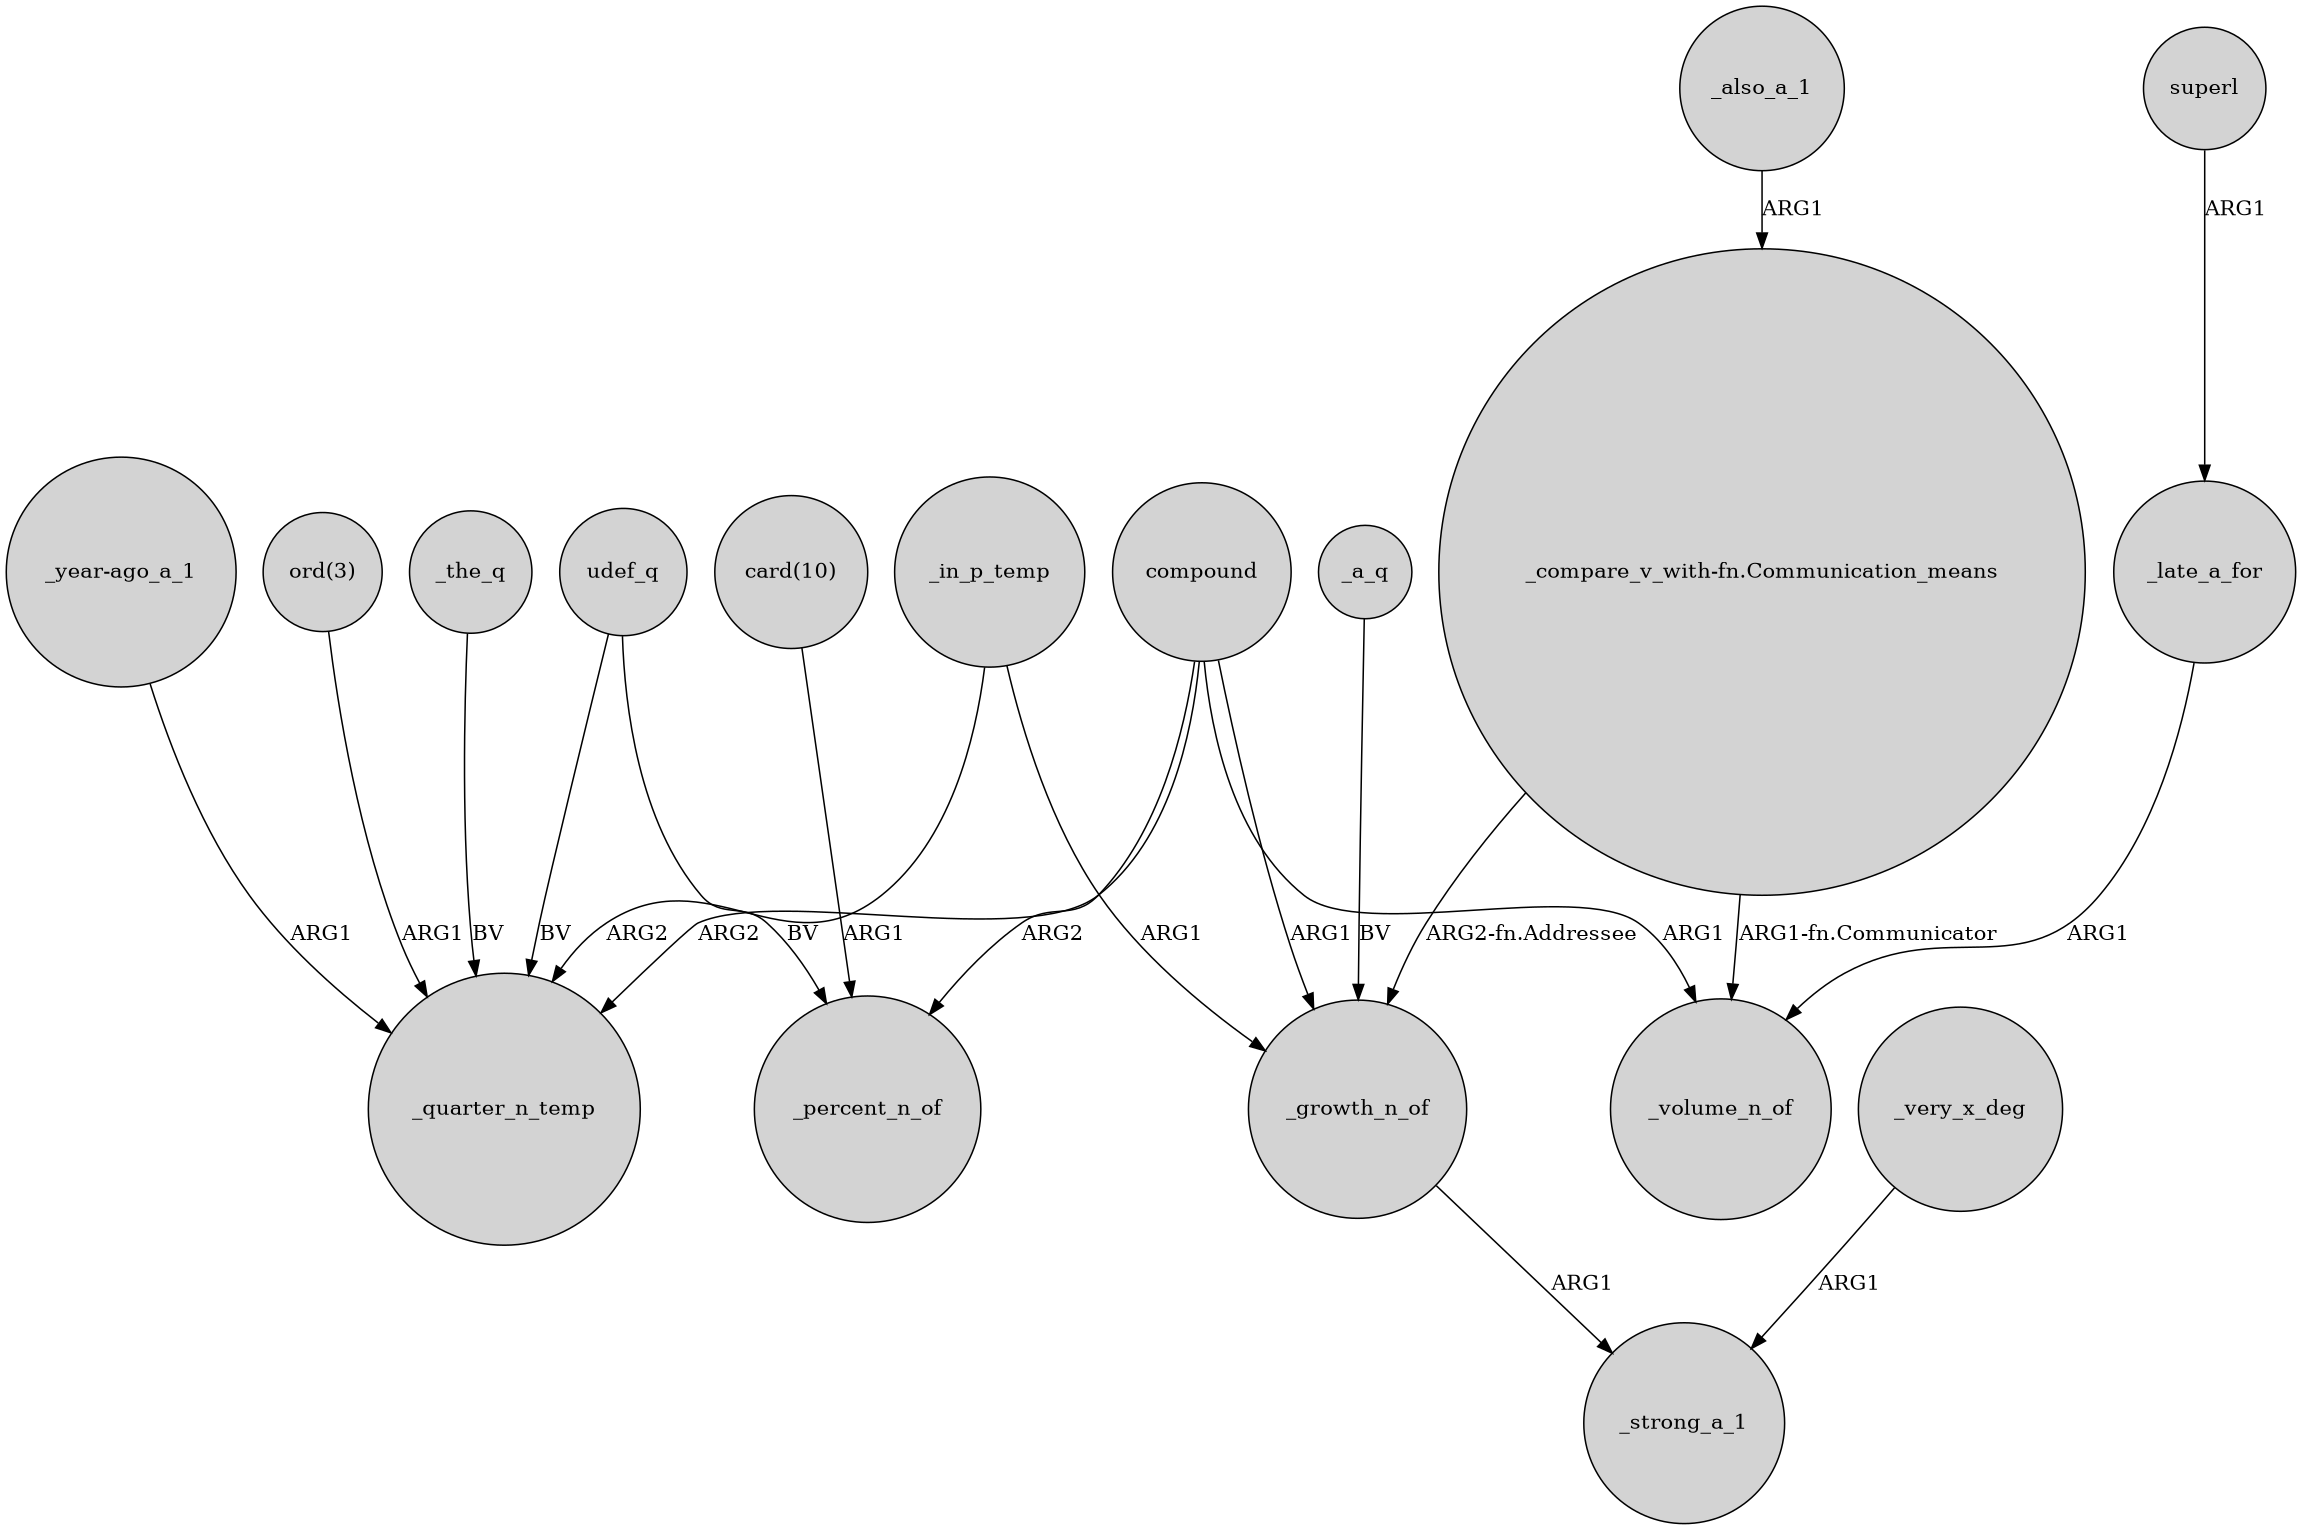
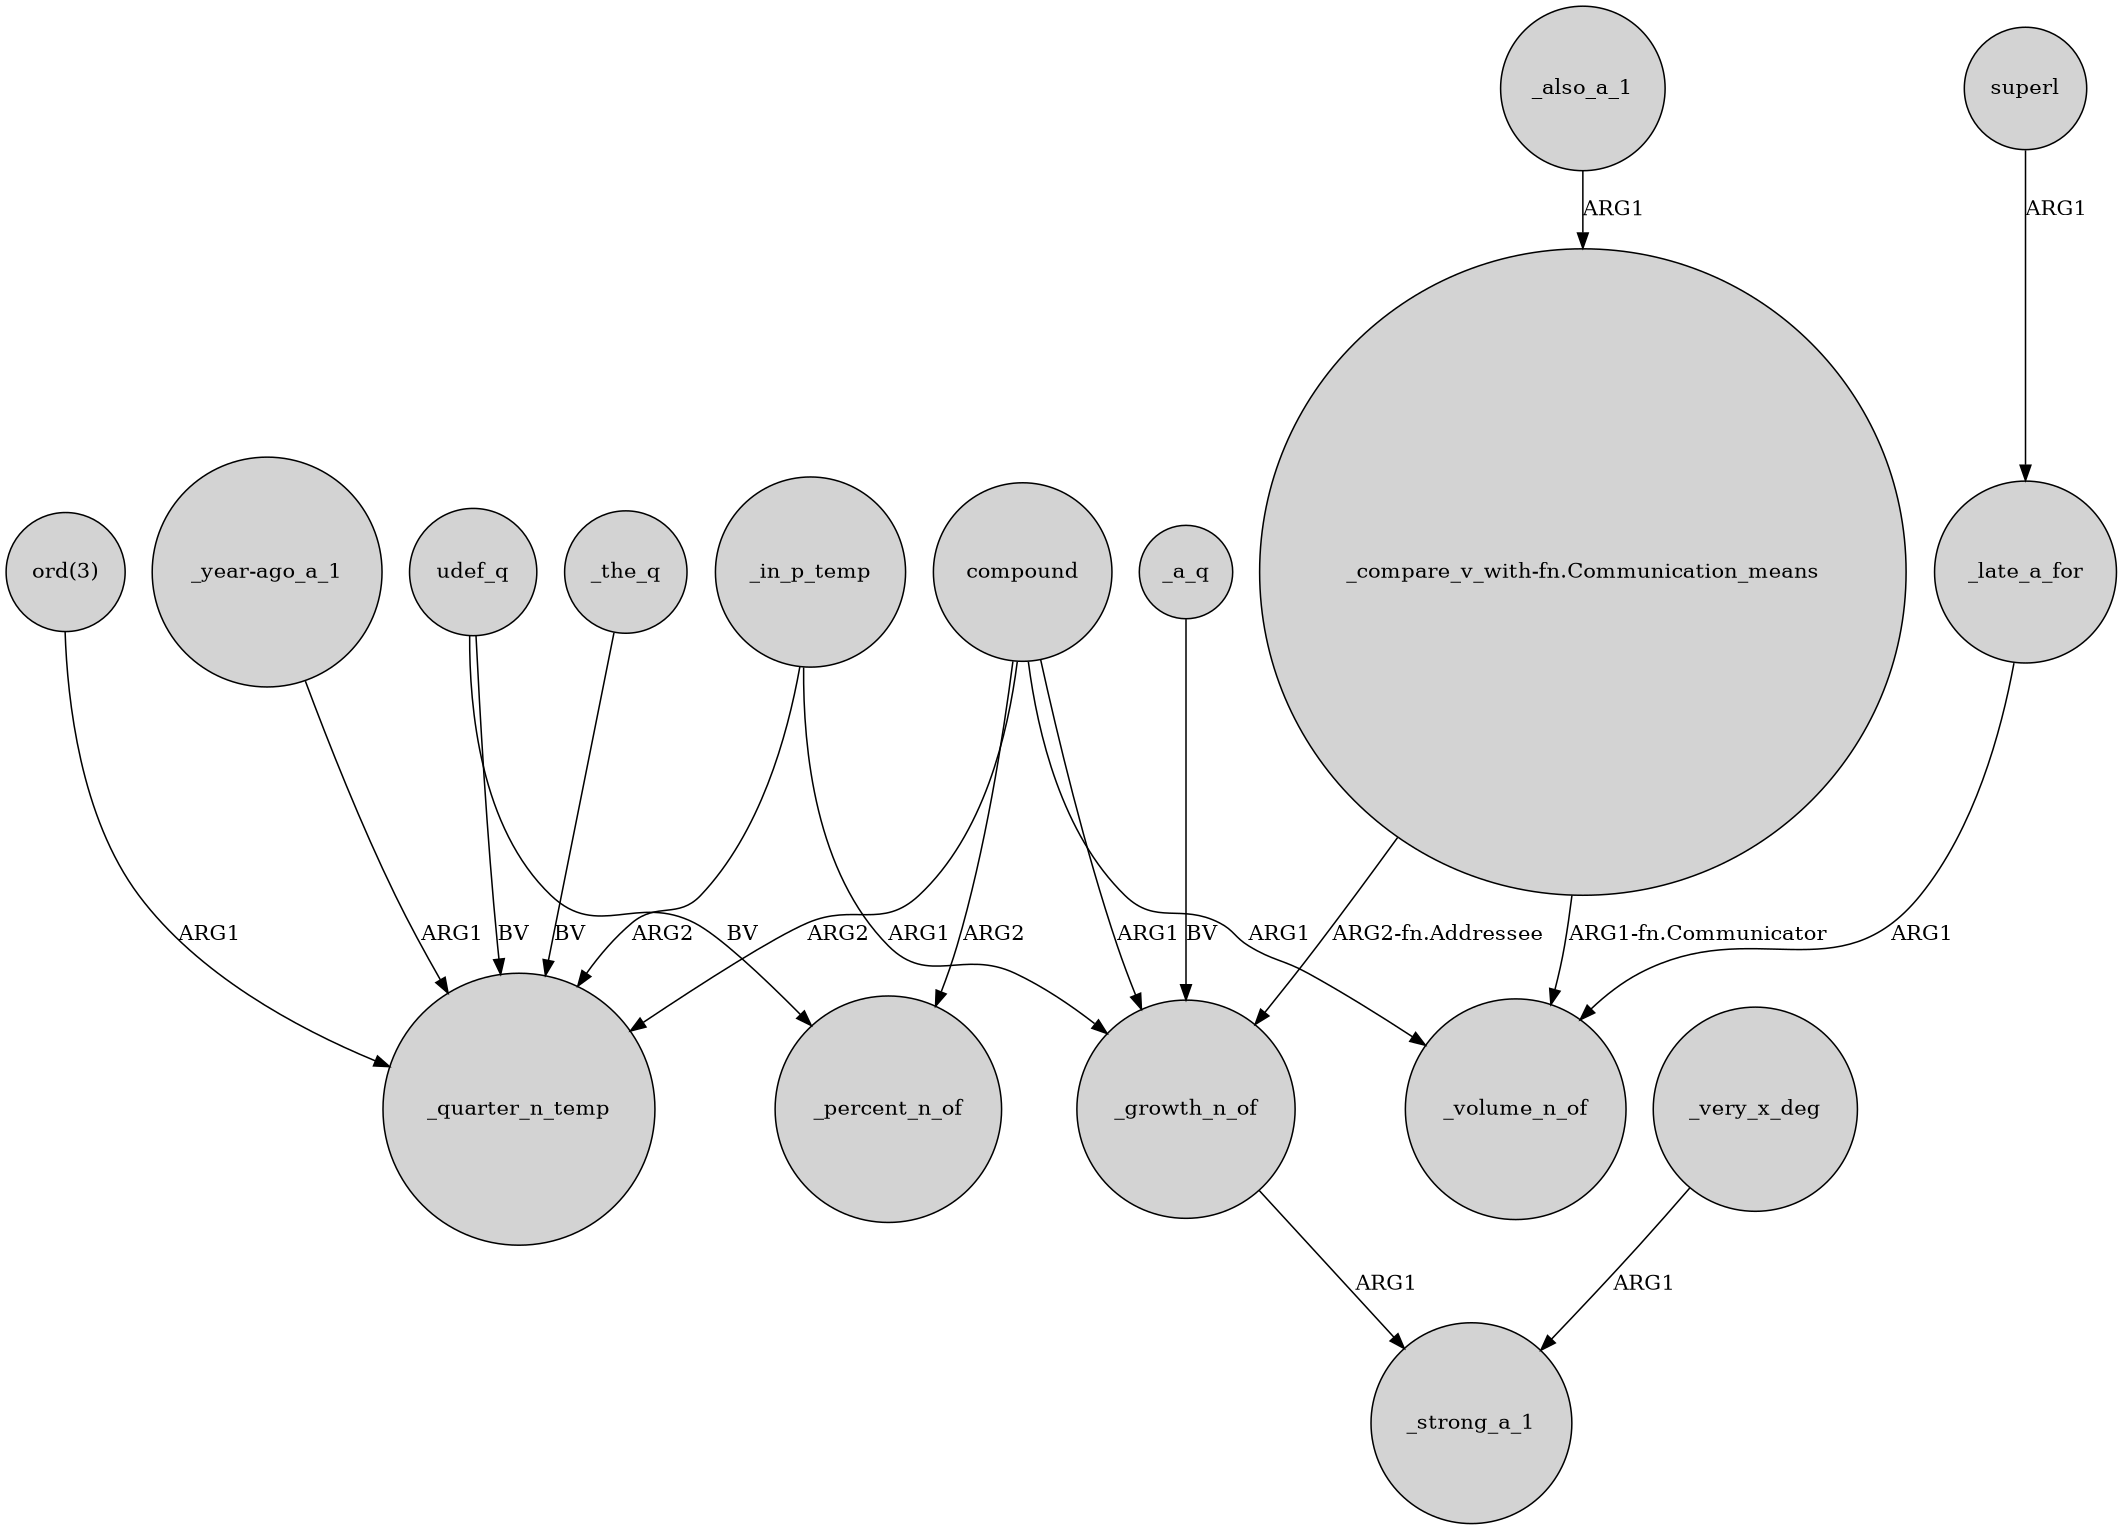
node "card(10)": removed
